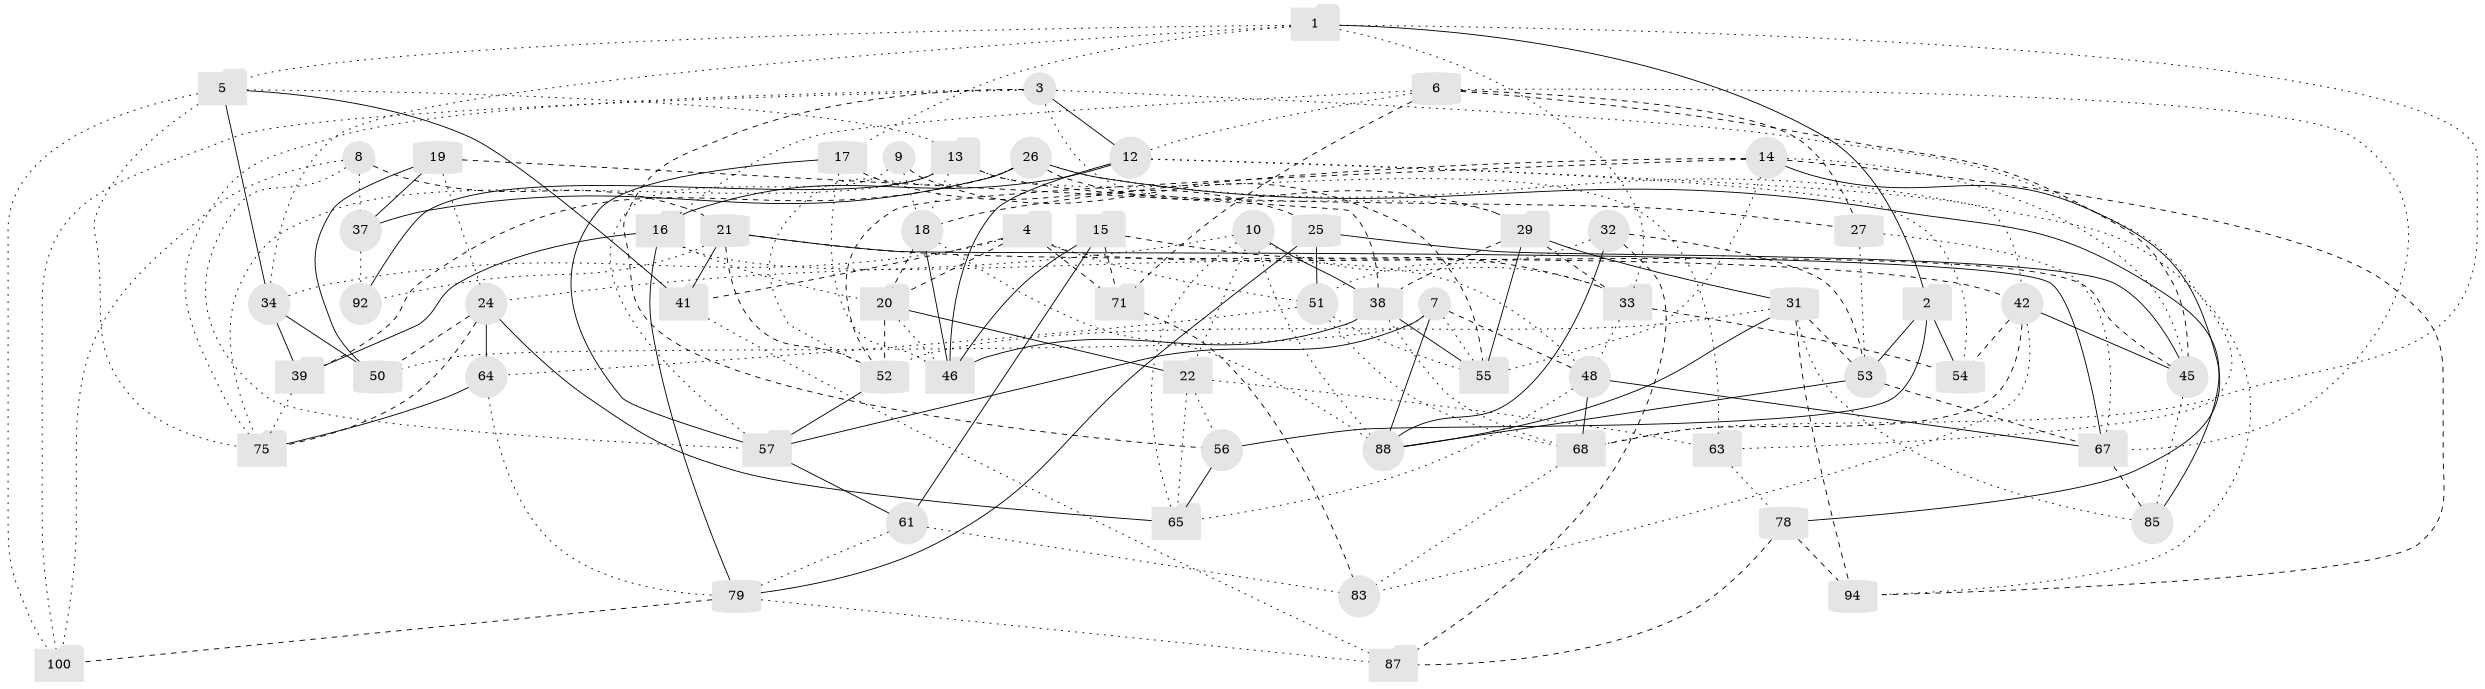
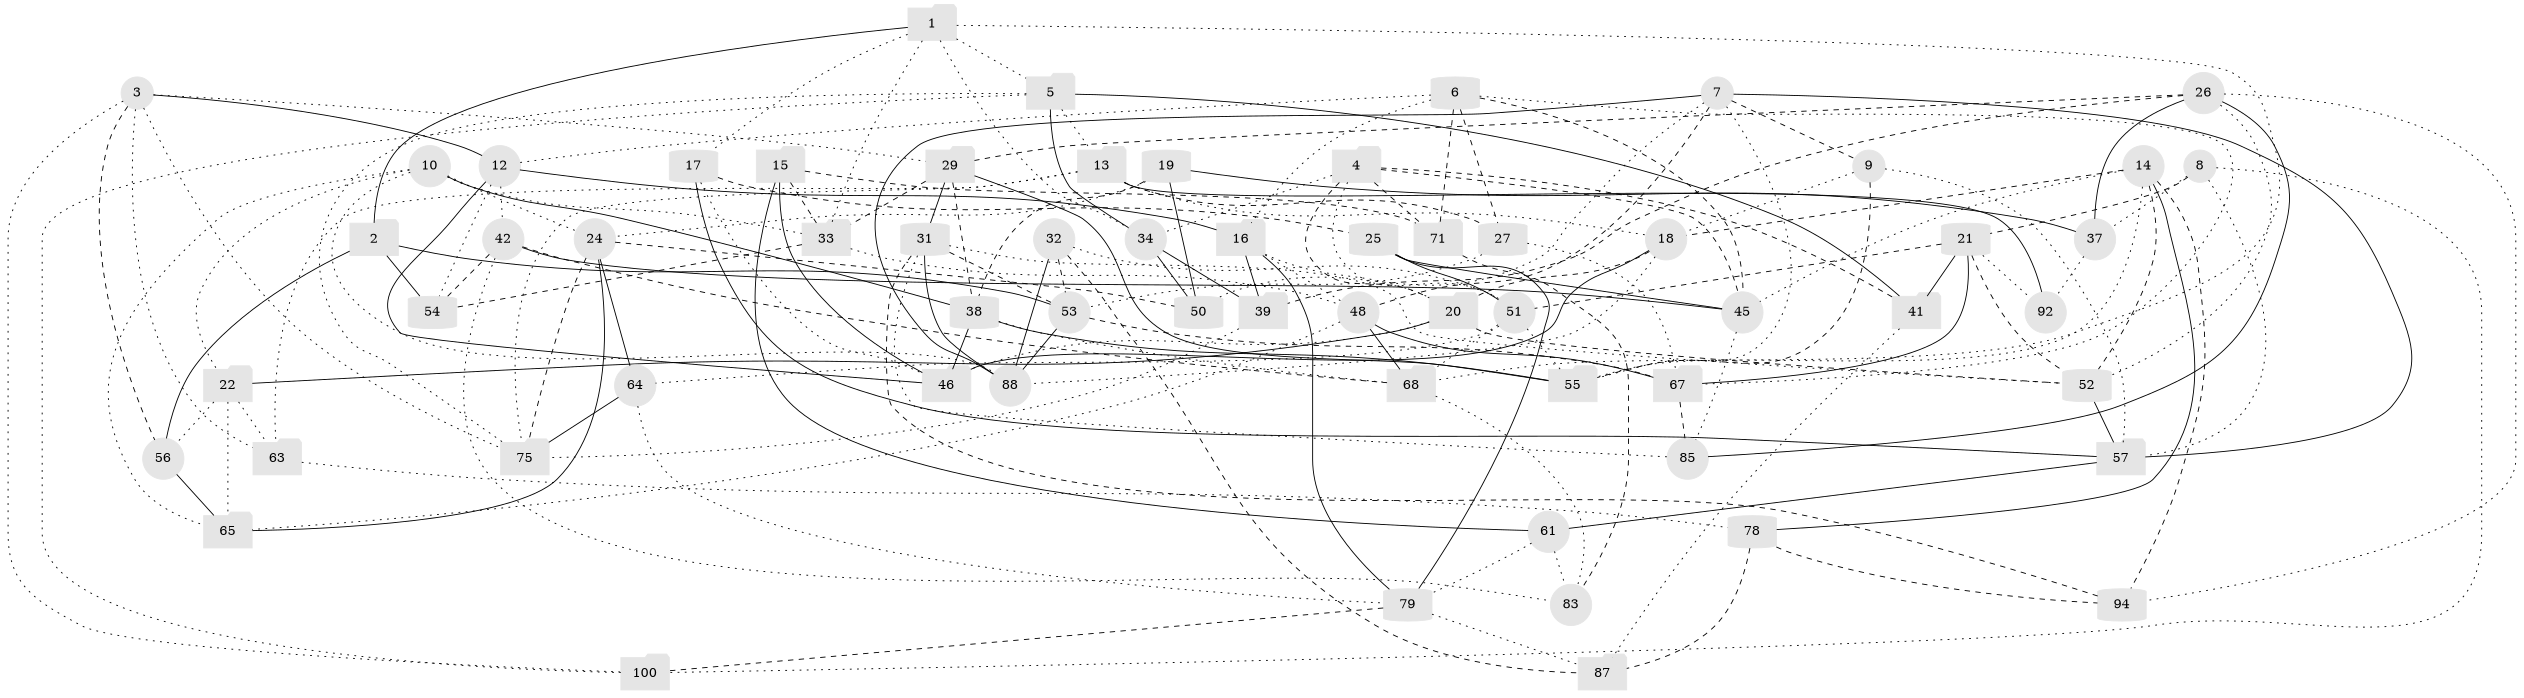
edge "7" -- "9": added
edge "21" -- "42": now "21" -- "51"
